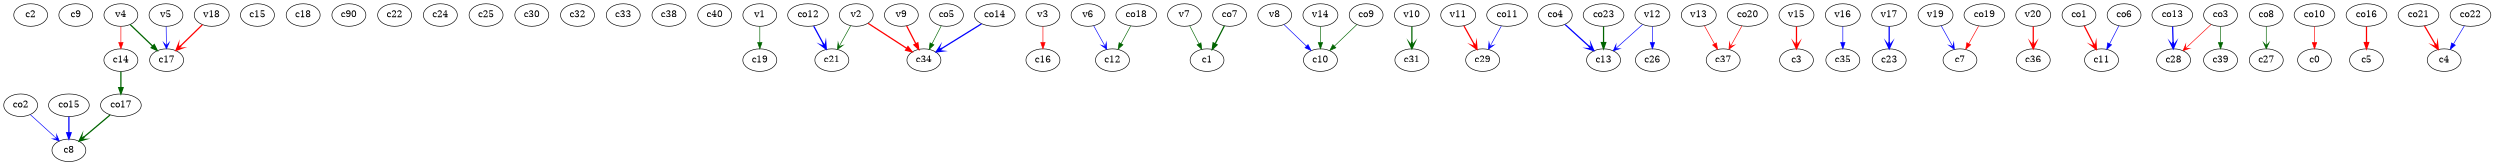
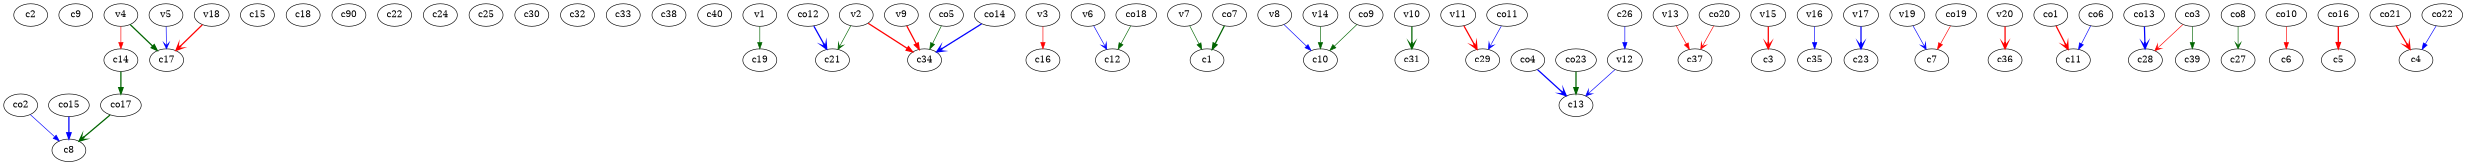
edge "v12" -> "c26": reversed
node "c0": label "c0" -> "c6"
edge "co2" -> "c8": arrowhead vee -> normal
